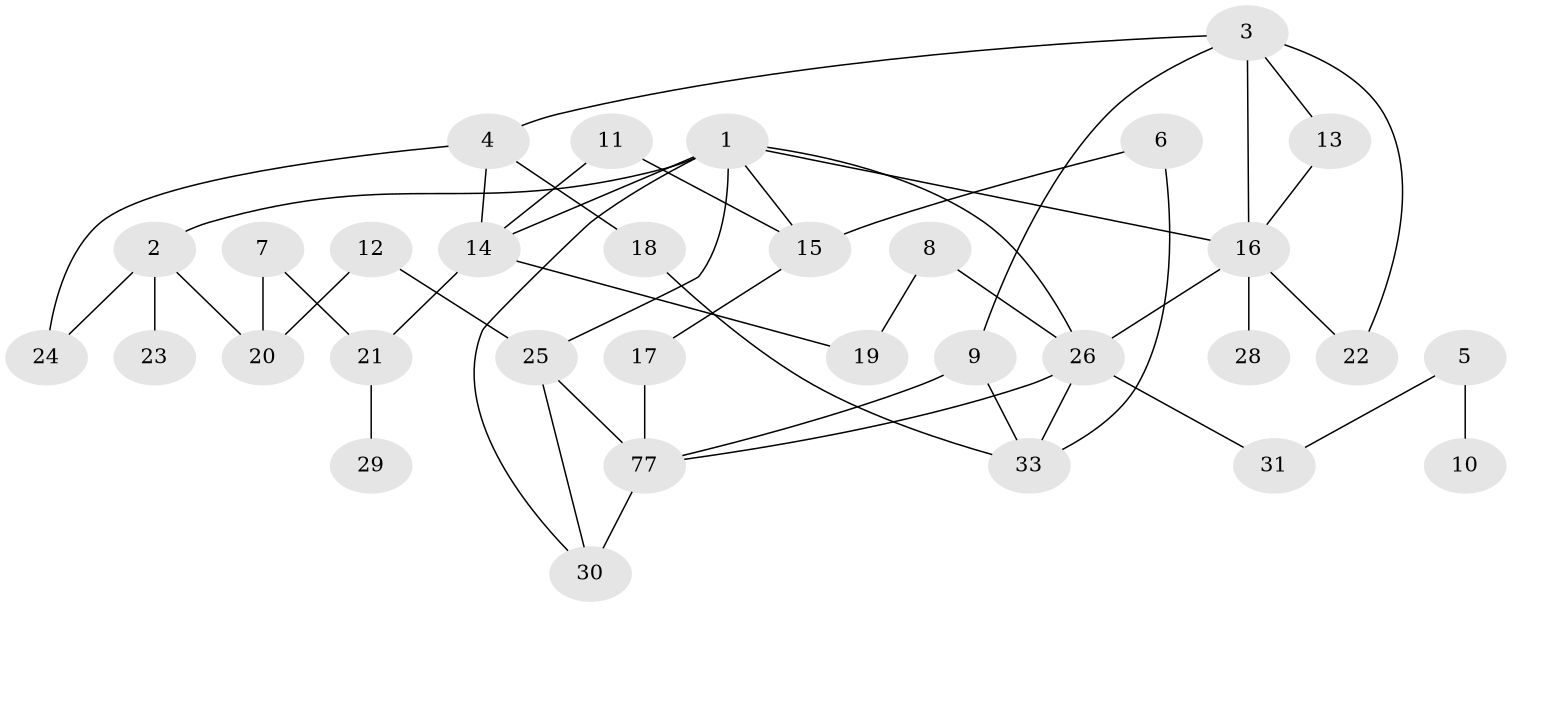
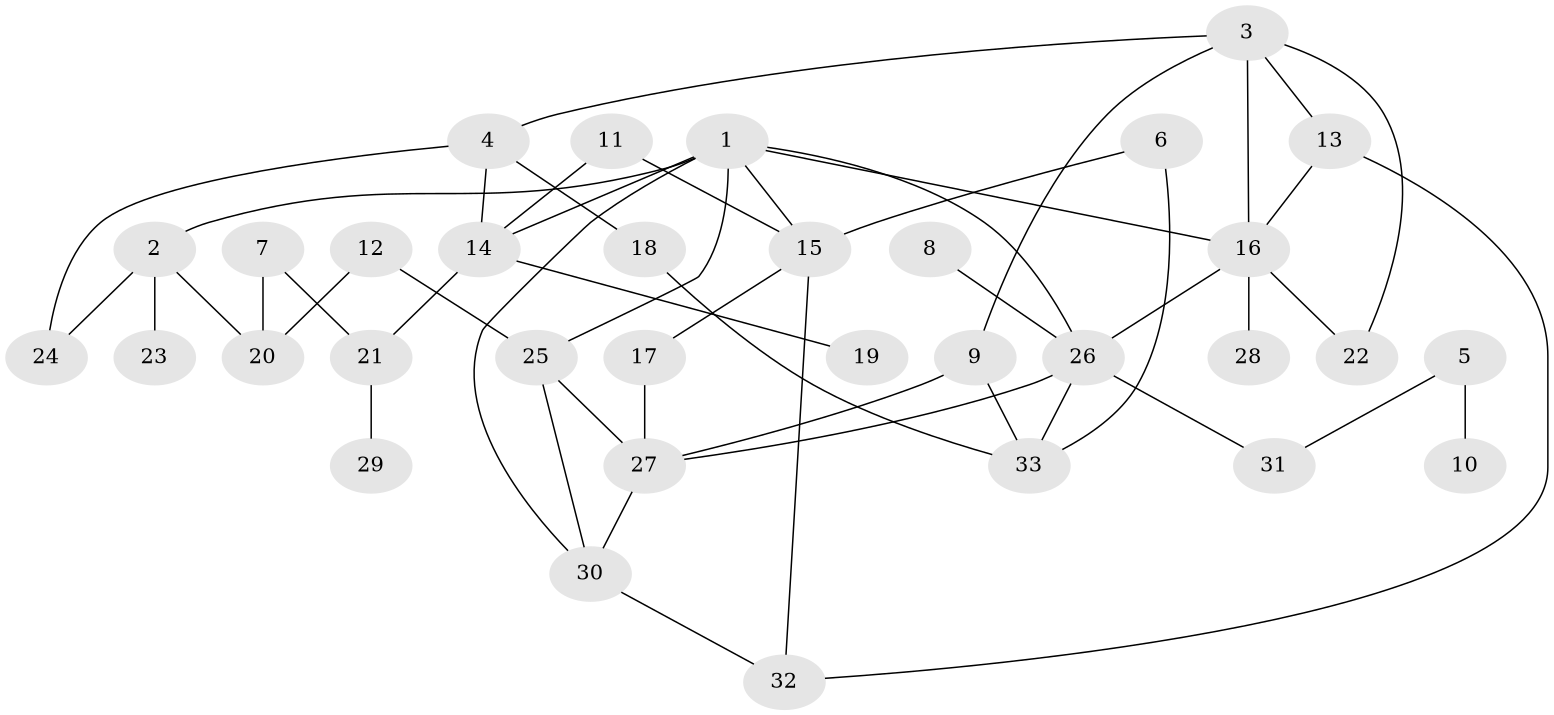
edge "8" -- "19": removed
node "77": label "77" -> "27"
node "32": added
